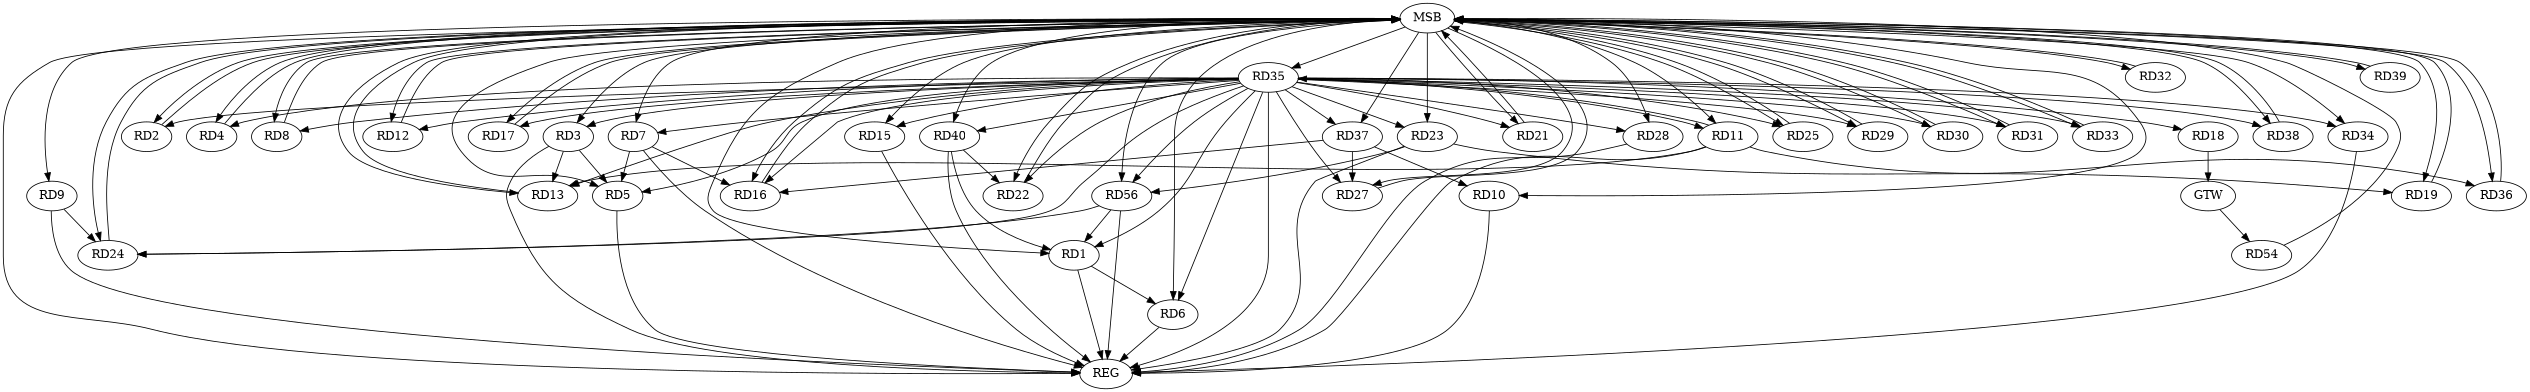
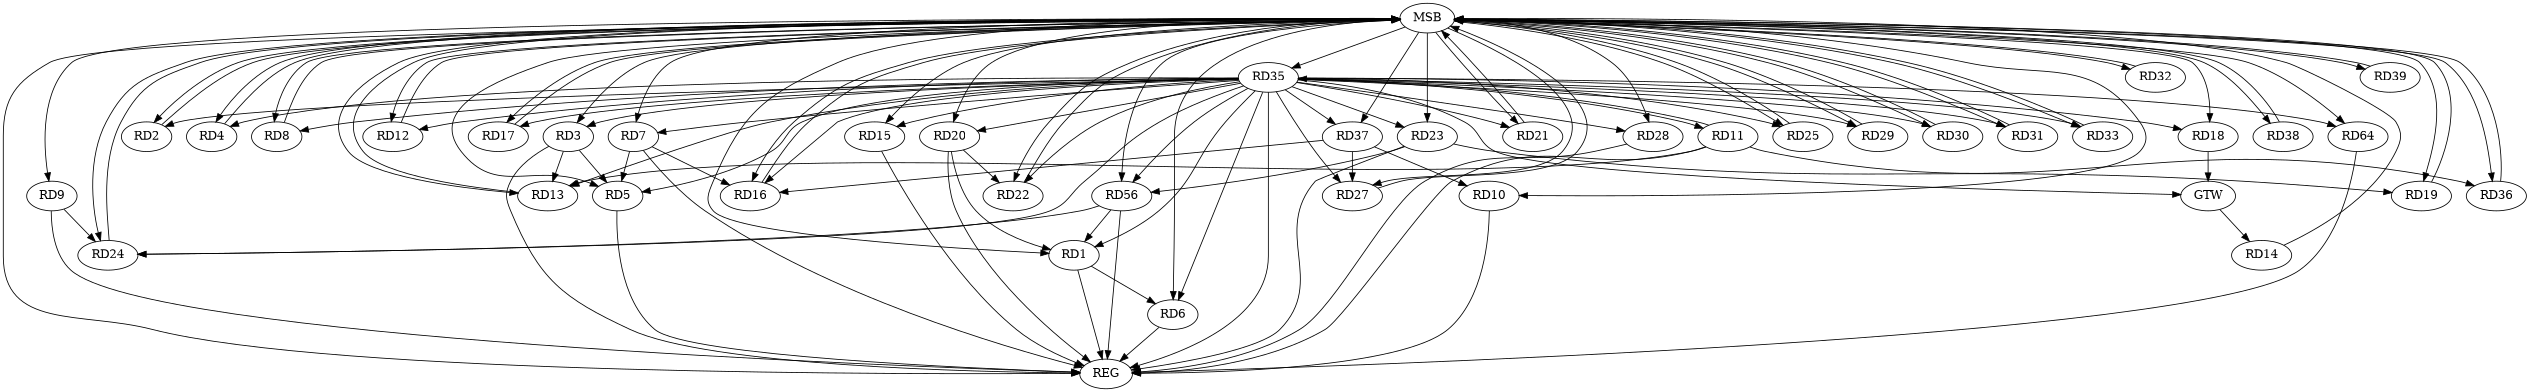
edge "MSB" -> "RD11": now "MSB" -> "RD18"
edge "RD35" -> "RD38": now "RD35" -> "GTW"
node "RD40": label "RD40" -> "RD20"
node "RD34": label "RD34" -> "RD64"
node "RD54": label "RD54" -> "RD14"
